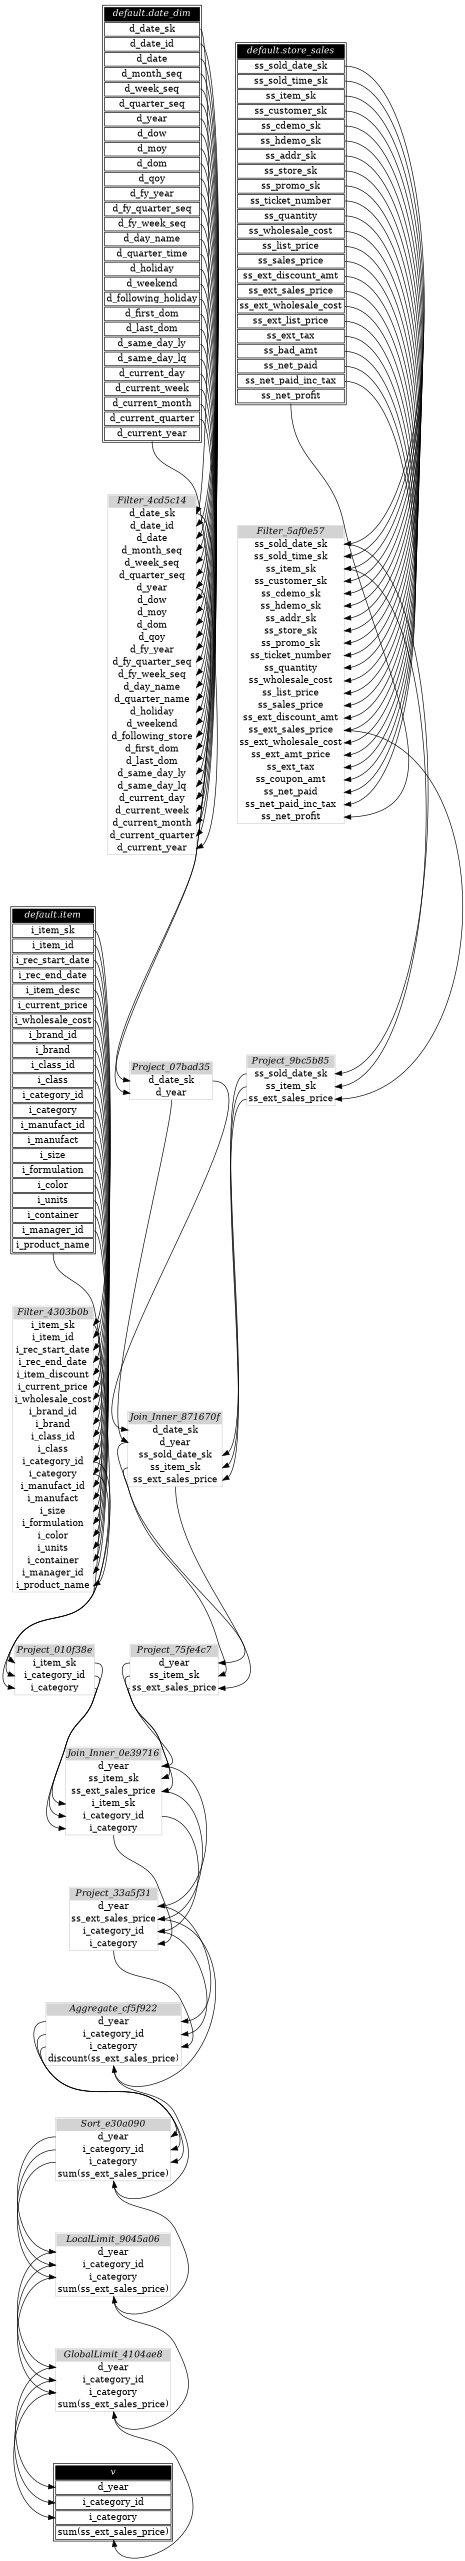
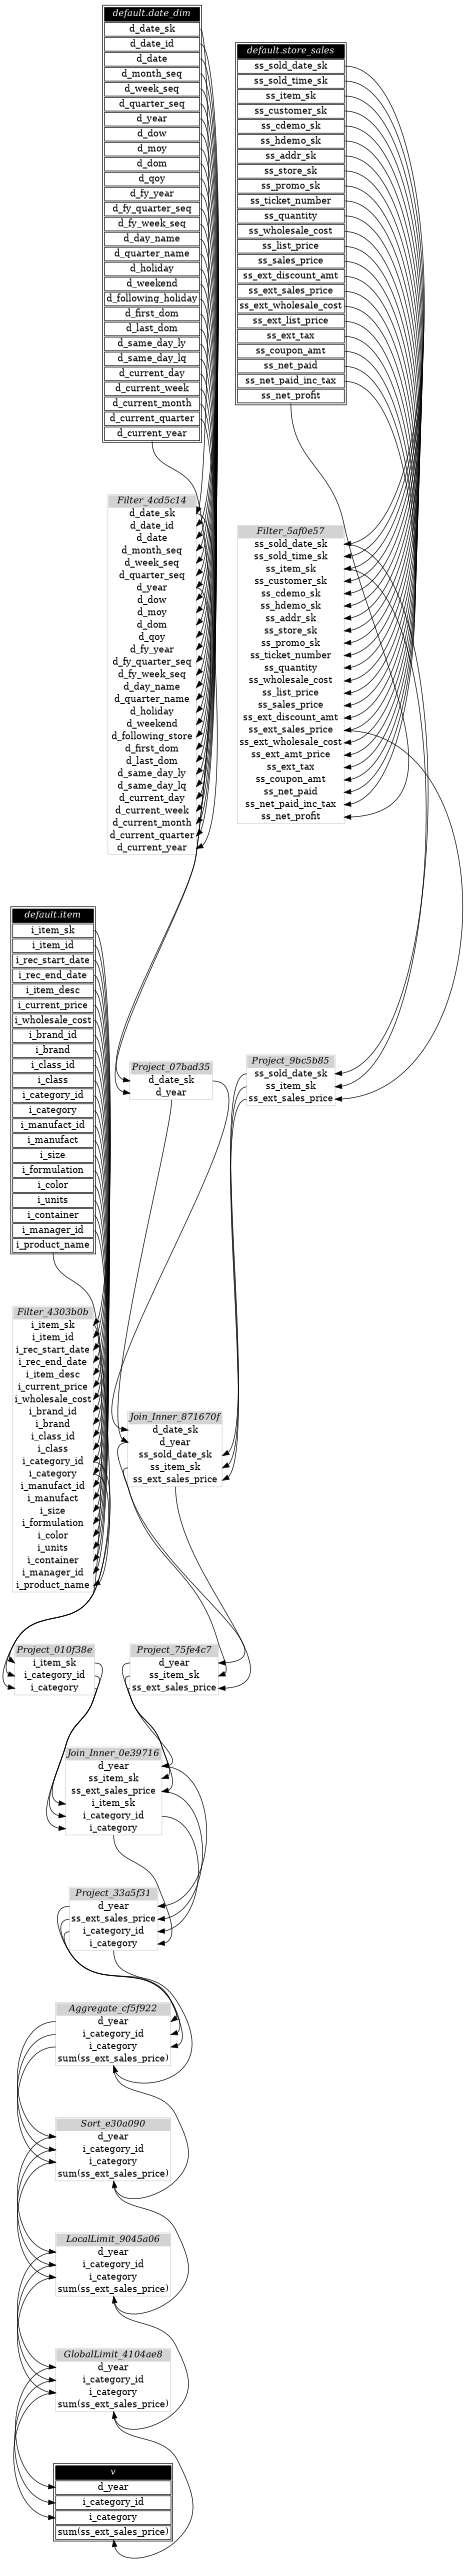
node "default.date_dim": text "d_quarter_time" -> "d_quarter_name"
node "default.store_sales": text "ss_bad_amt" -> "ss_coupon_amt"
node "Filter_4303b0b": text "i_item_discount" -> "i_item_desc"
node "Aggregate_cf5f922": text "discount(ss_ext_sales_price)" -> "sum(ss_ext_sales_price)"
